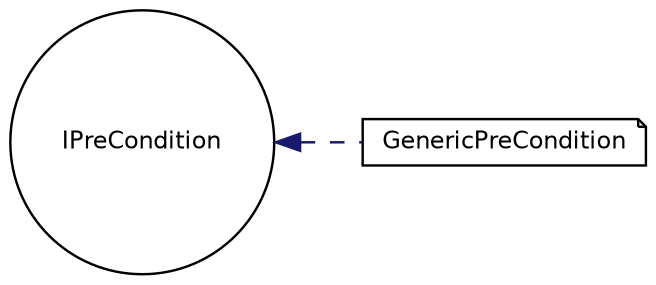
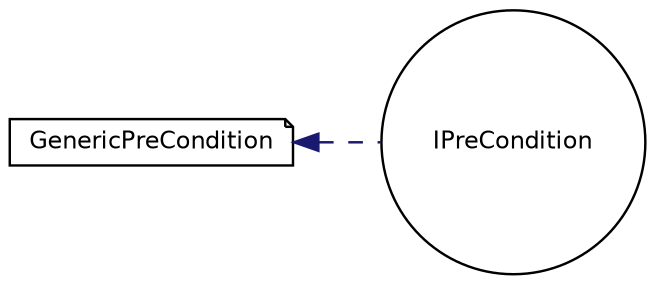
edge "GenericPreCondition" -> "IPreCondition": reversed
